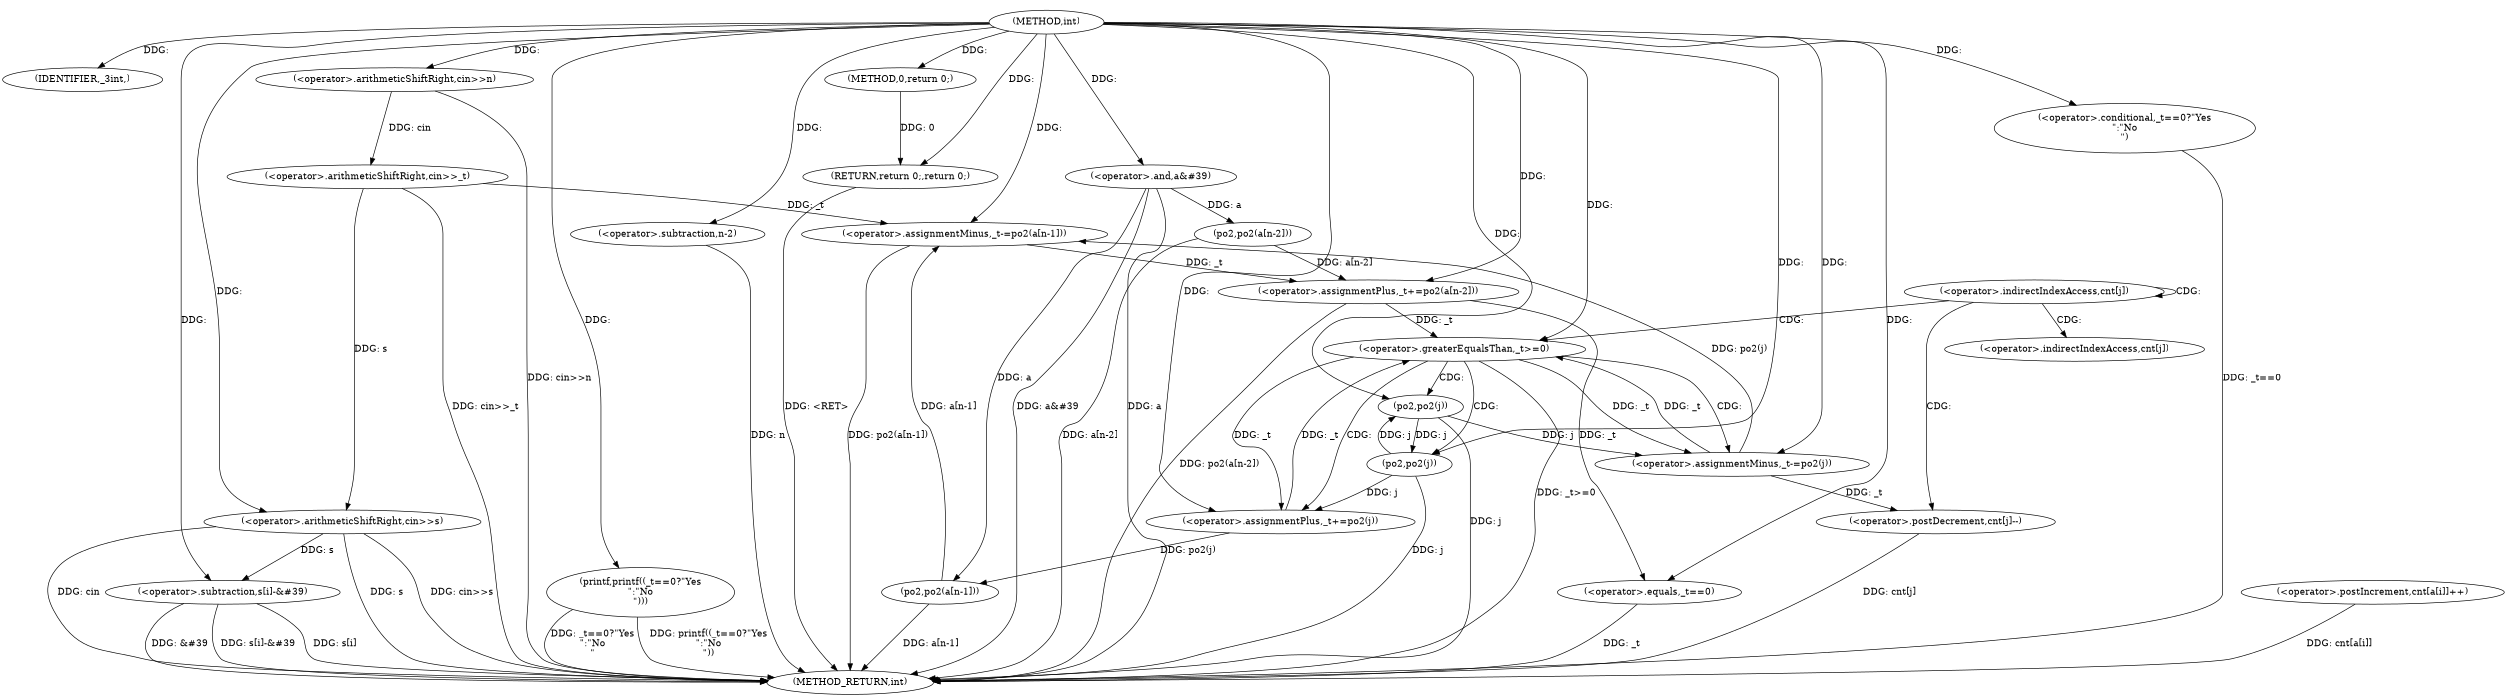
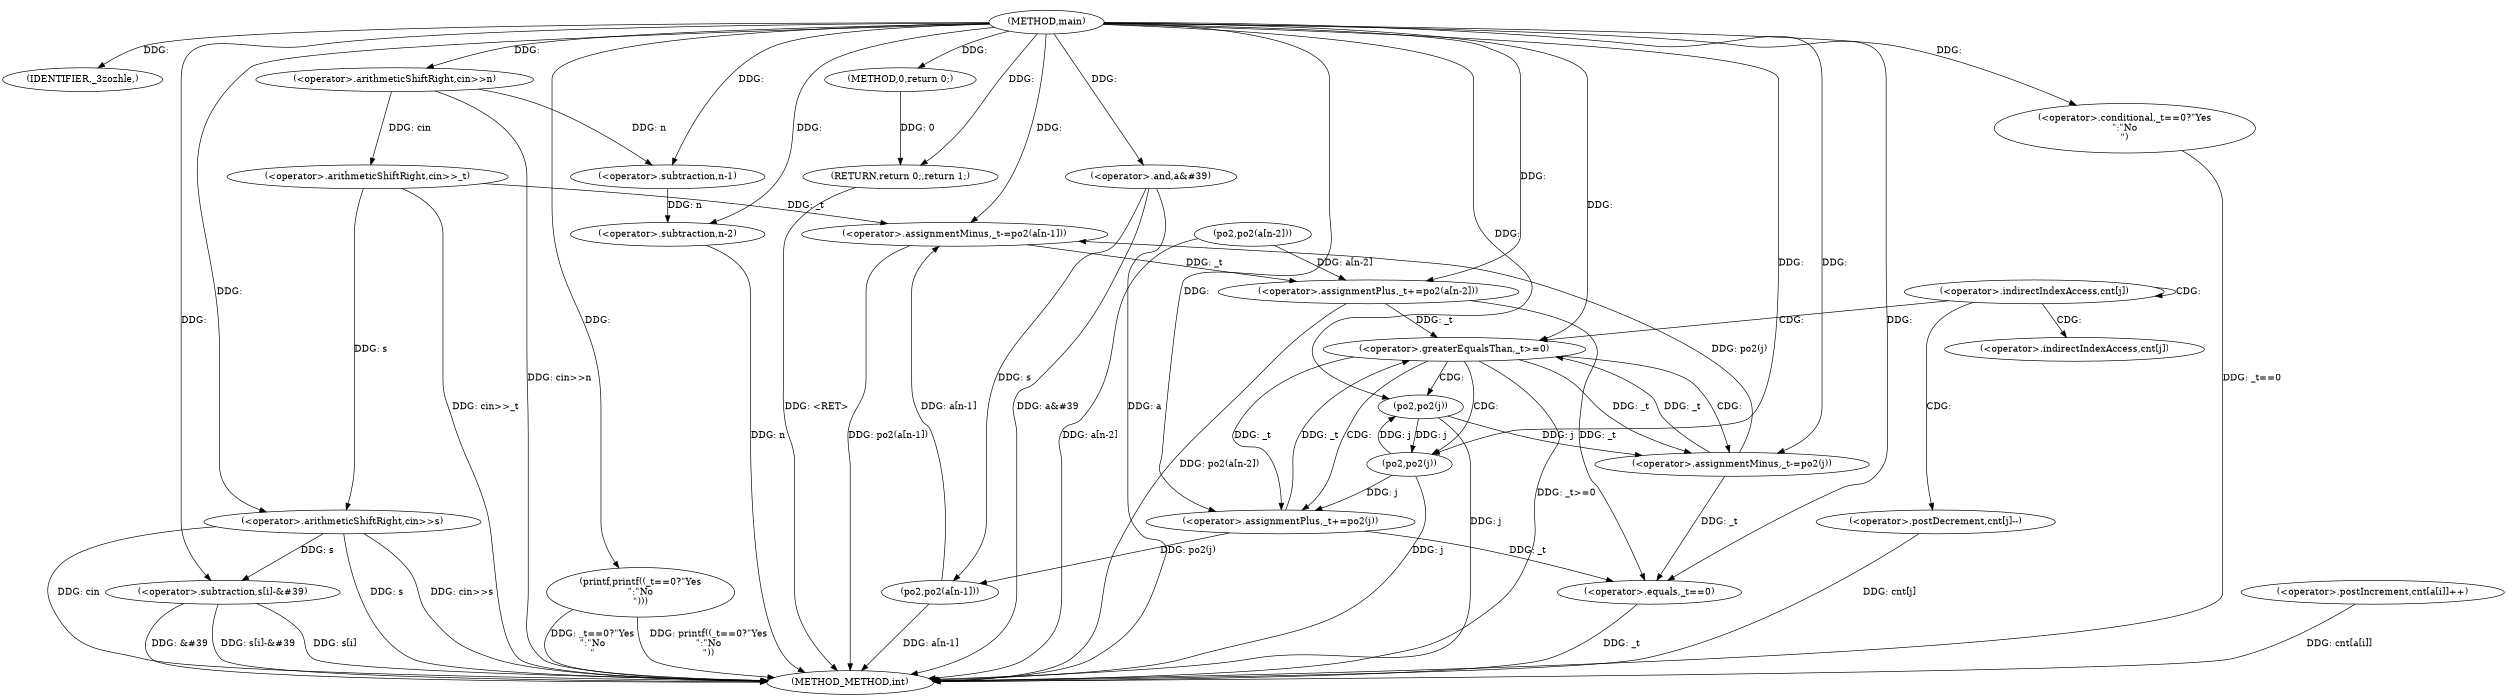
node "(METHOD,int)": label "(METHOD,int)" -> "(METHOD,main)"
node "(IDENTIFIER,_3int,)": label "(IDENTIFIER,_3int,)" -> "(IDENTIFIER,_3zozhle,)"
node "(<operator>.subtraction,n-1)": added
node "(RETURN,return 0;,return 0;)": label "(RETURN,return 0;,return 0;)" -> "(RETURN,return 0;,return 1;)"
edge "(<operator>.and,a&#39)" -> "(po2,po2(a[n-2]))": removed, label "DDG: a"
edge "(<operator>.and,a&#39)" -> "(po2,po2(a[n-1]))": label "DDG: a" -> "DDG: s"
edge "(<operator>.assignmentMinus,_t-=po2(j))" -> "(<operator>.postDecrement,cnt[j]--)": now "(<operator>.assignmentMinus,_t-=po2(j))" -> "(<operator>.equals,_t==0)"
edge "(<operator>.assignmentPlus,_t+=po2(j))" -> "(<operator>.equals,_t==0)": added, label "DDG: _t"
node "(METHOD_RETURN,int)": label "(METHOD_RETURN,int)" -> "(METHOD_METHOD,int)"
